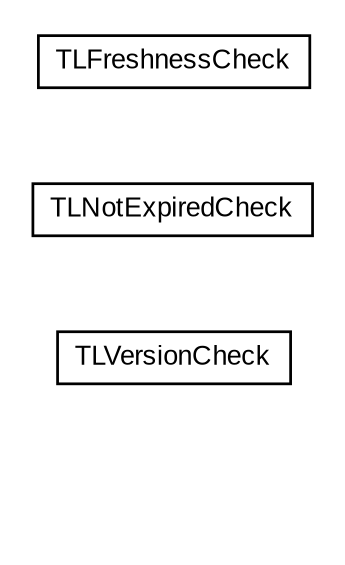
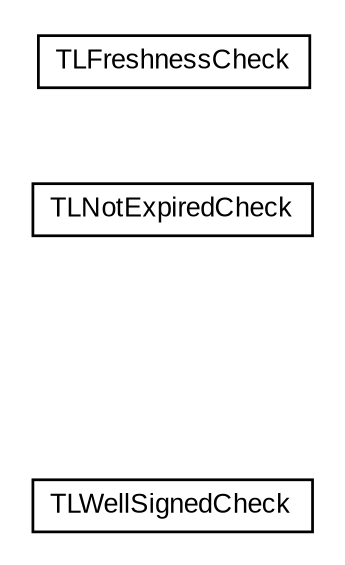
node "TLVersionCheck": removed
node "TLWellSignedCheck": added
